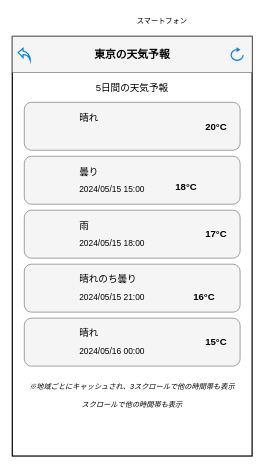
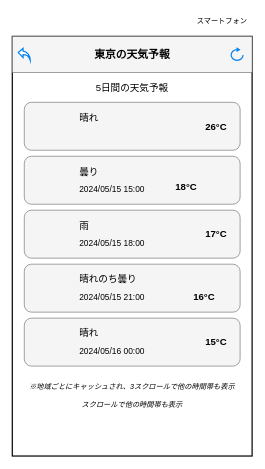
node "スマートフォン": moved (162, 21) -> (222, 21)
node "20°C": label "20°C" -> "26°C"
